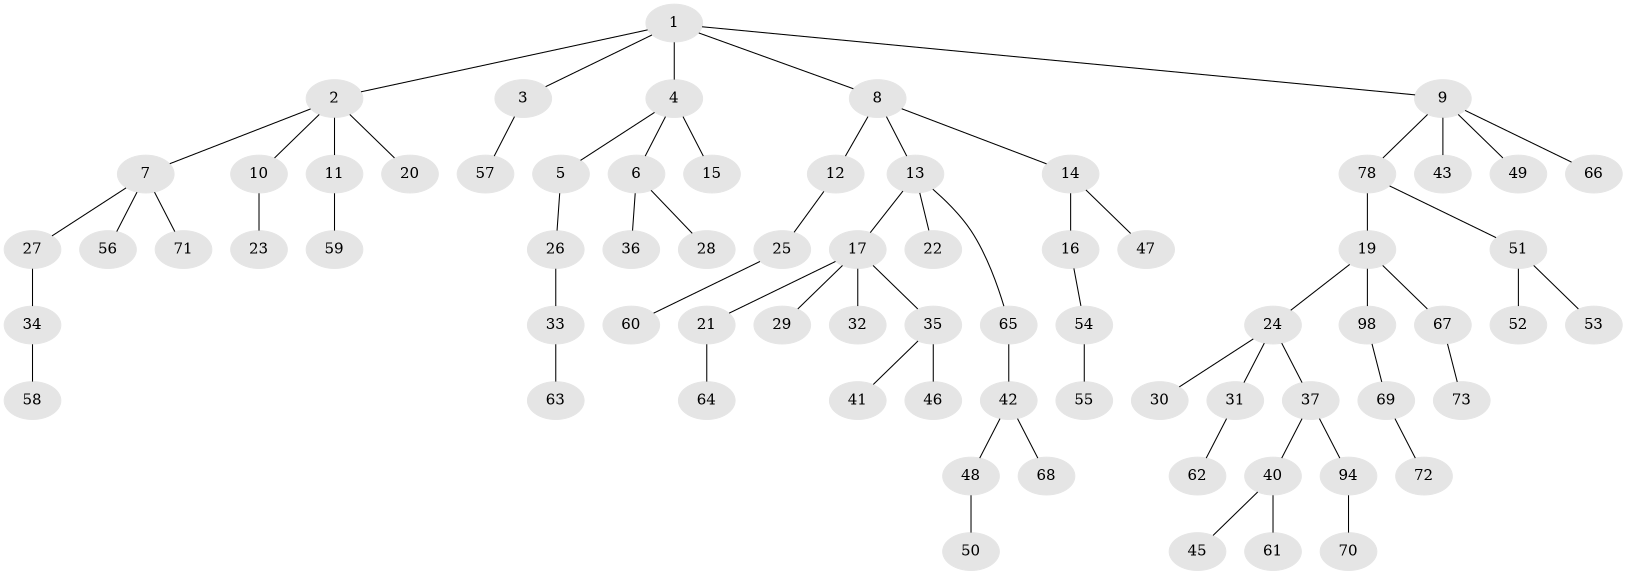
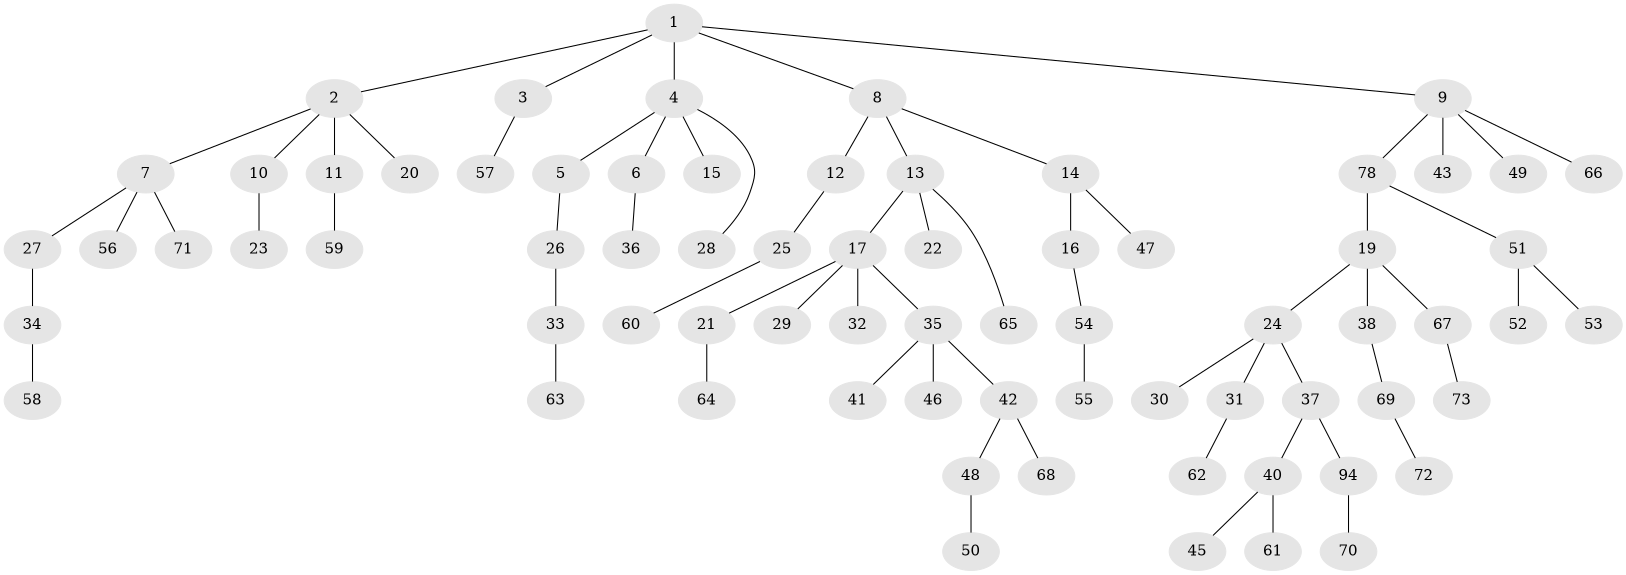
edge "6" -- "28": now "4" -- "28"
node "98": label "98" -> "38"
edge "65" -- "42": now "35" -- "42"
